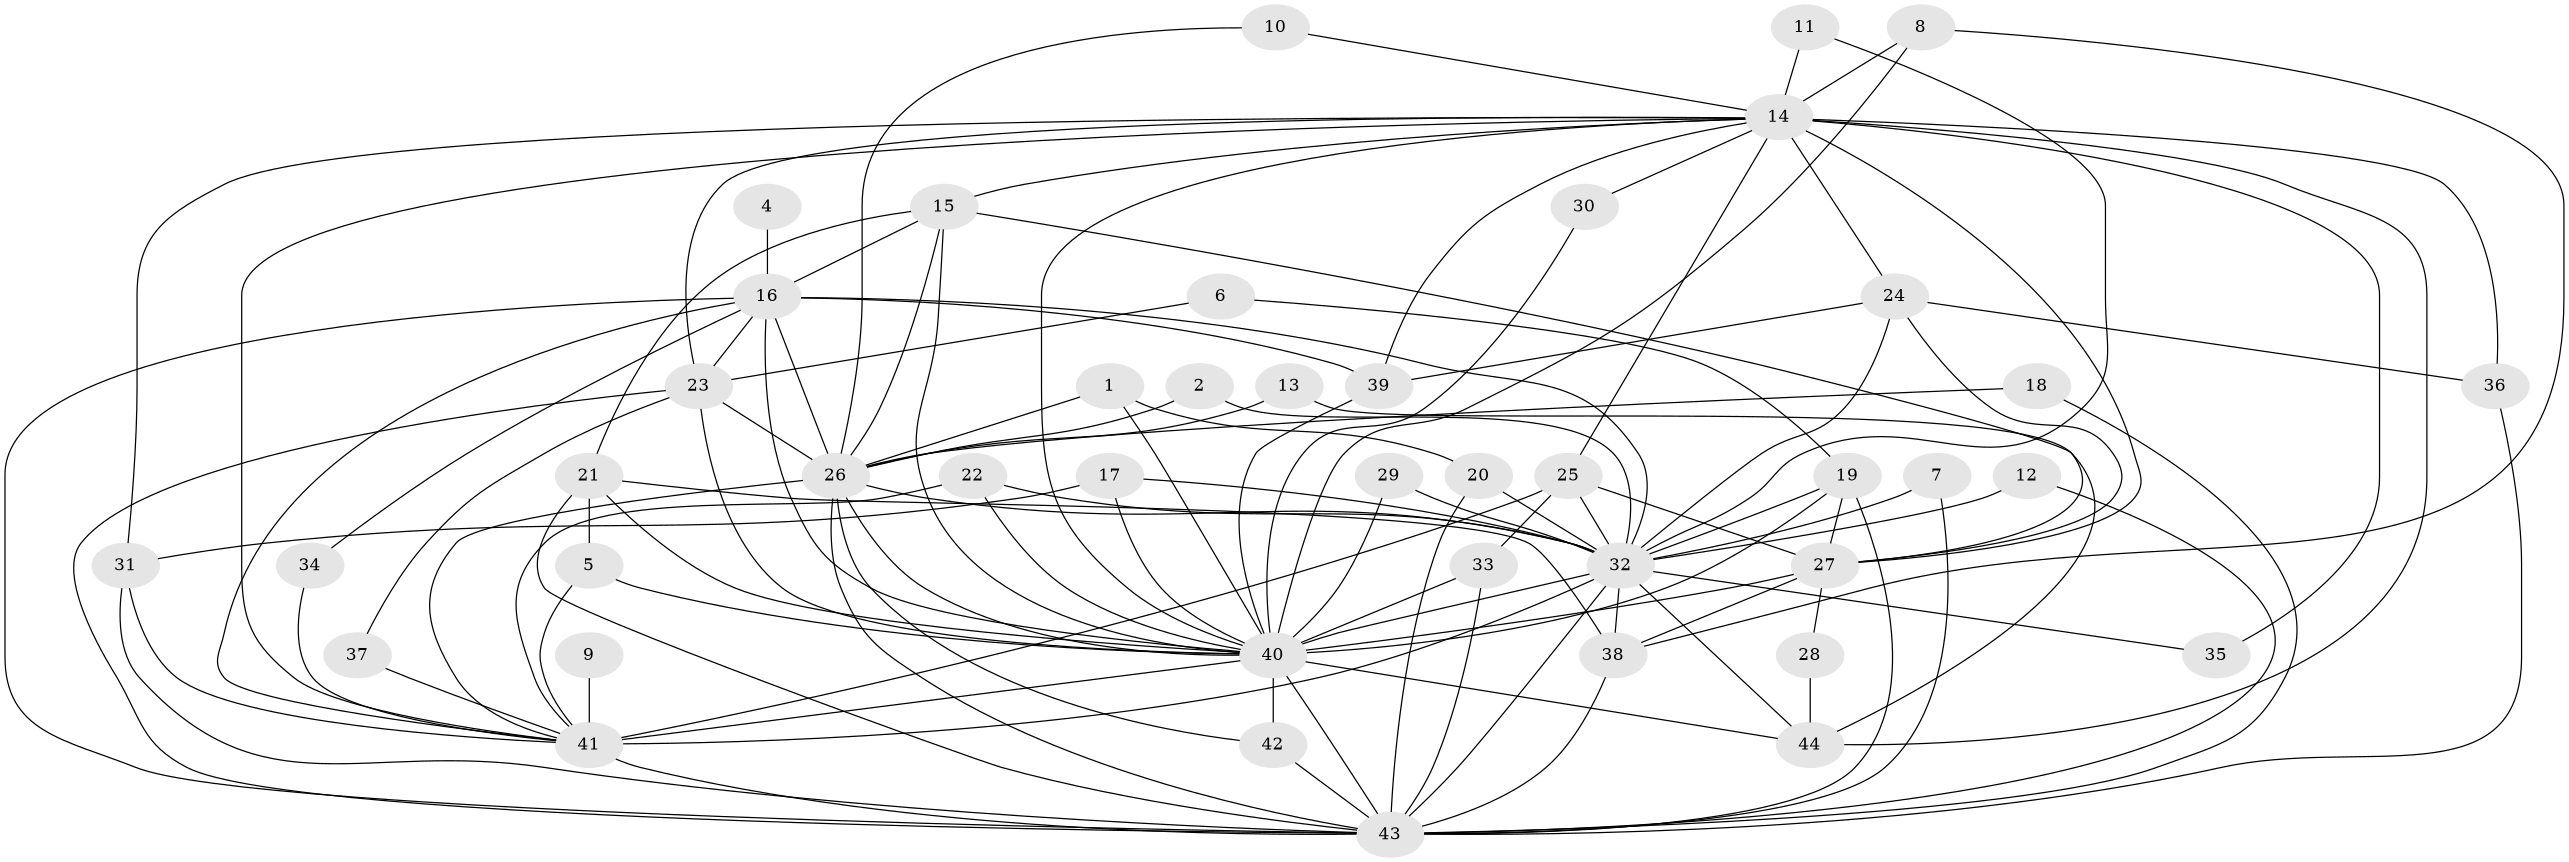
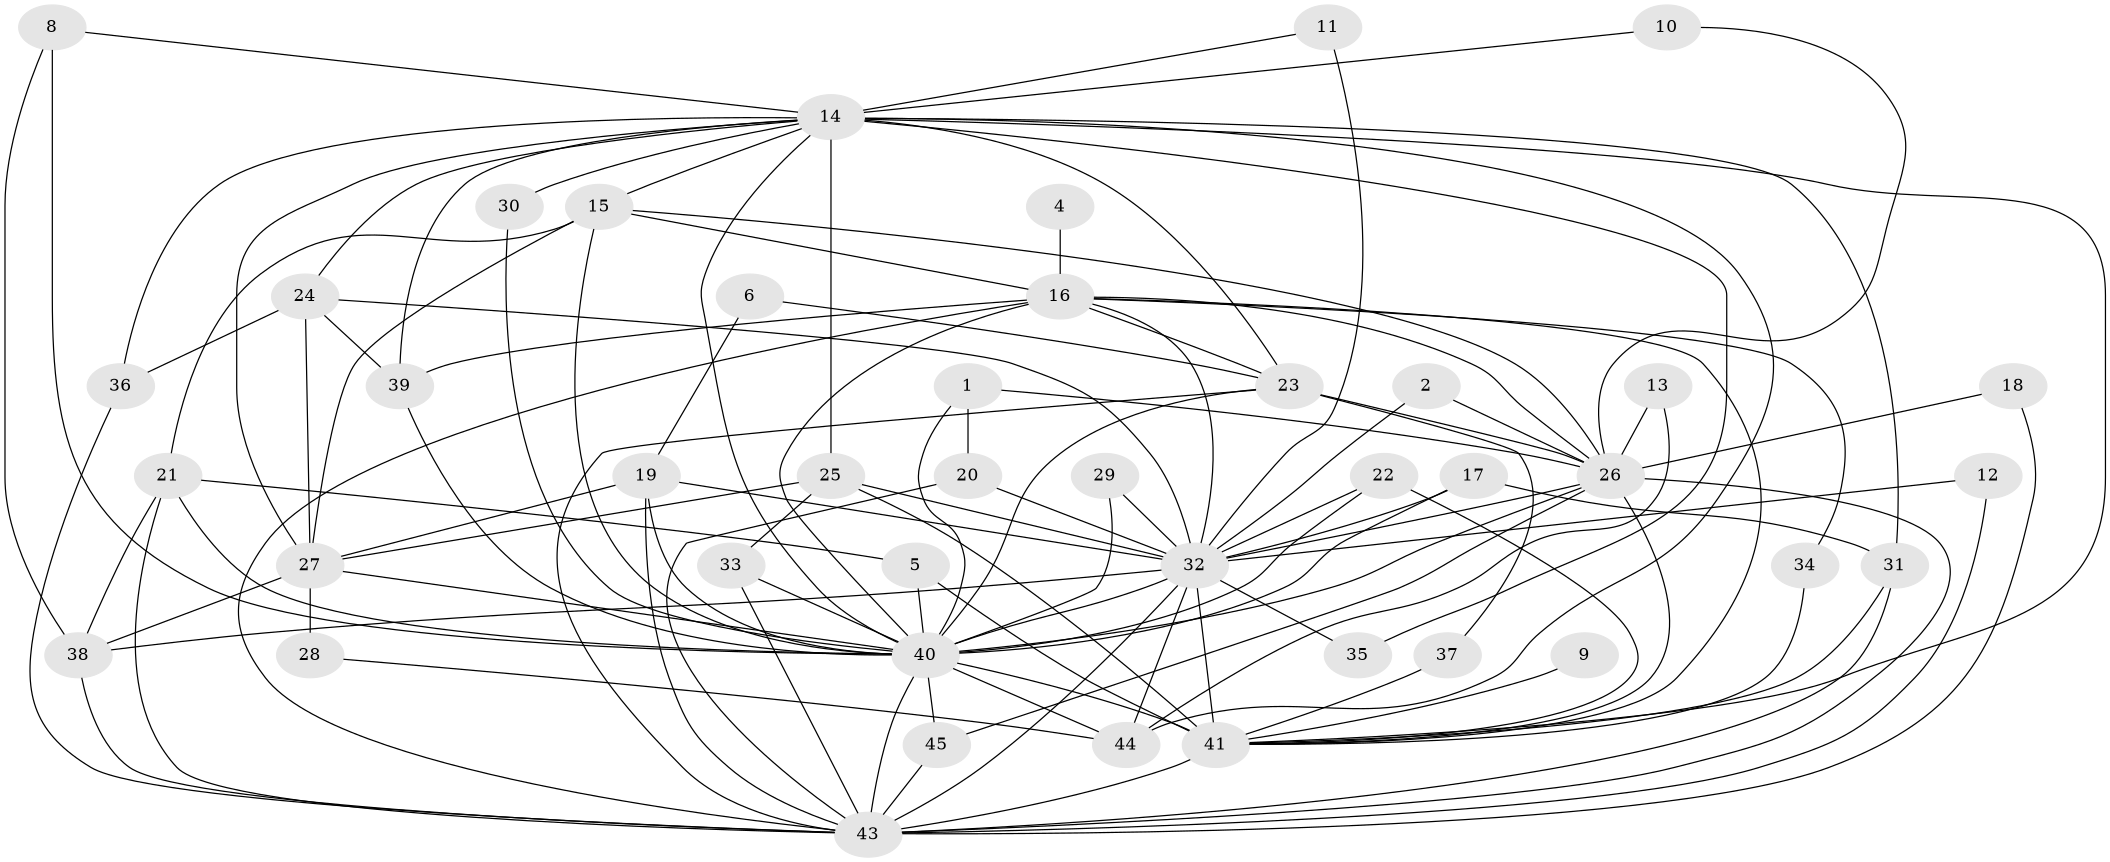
node "7": removed
node "42": label "42" -> "45"
